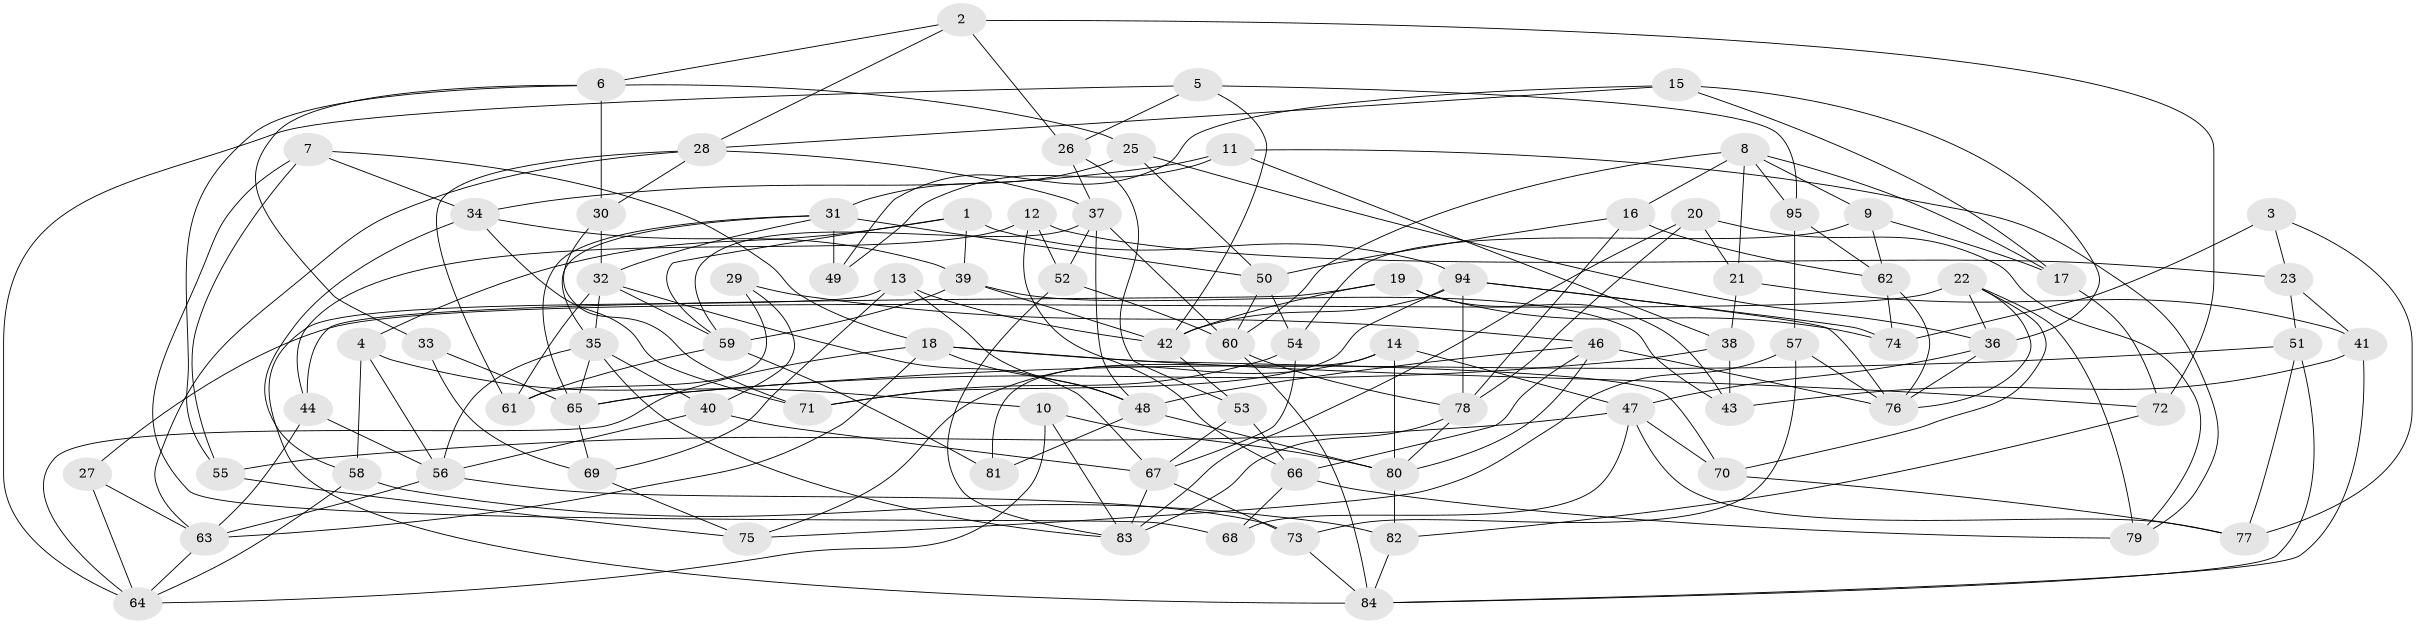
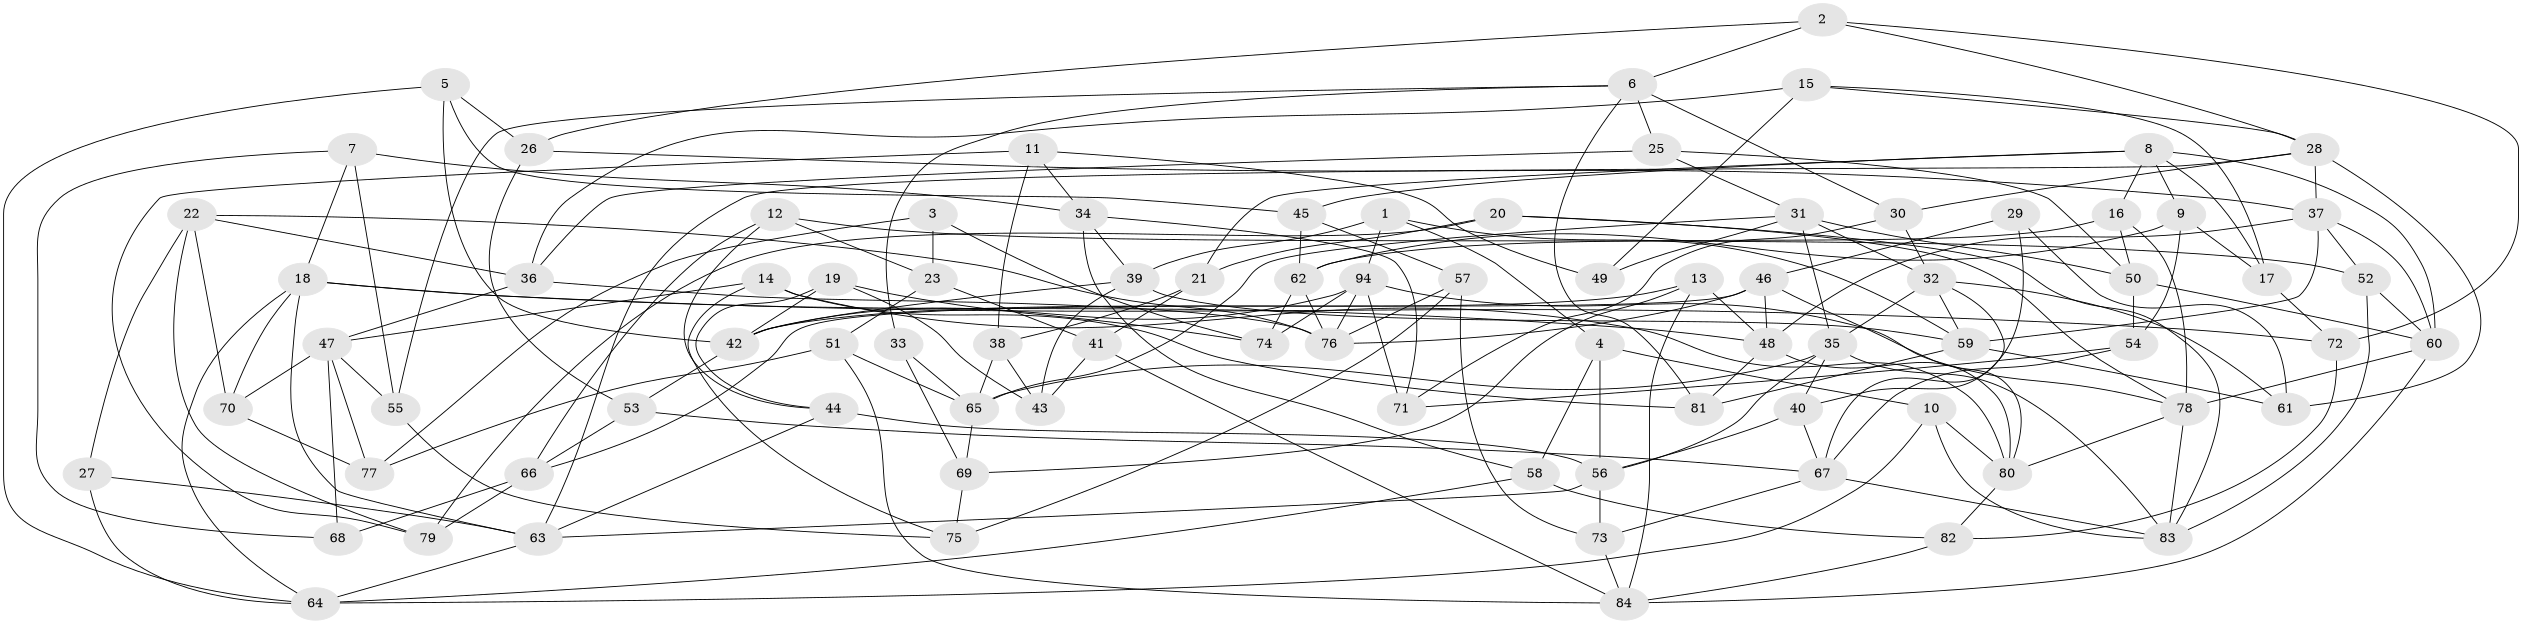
node "95": label "95" -> "45"
edge "6" -- "81": added
